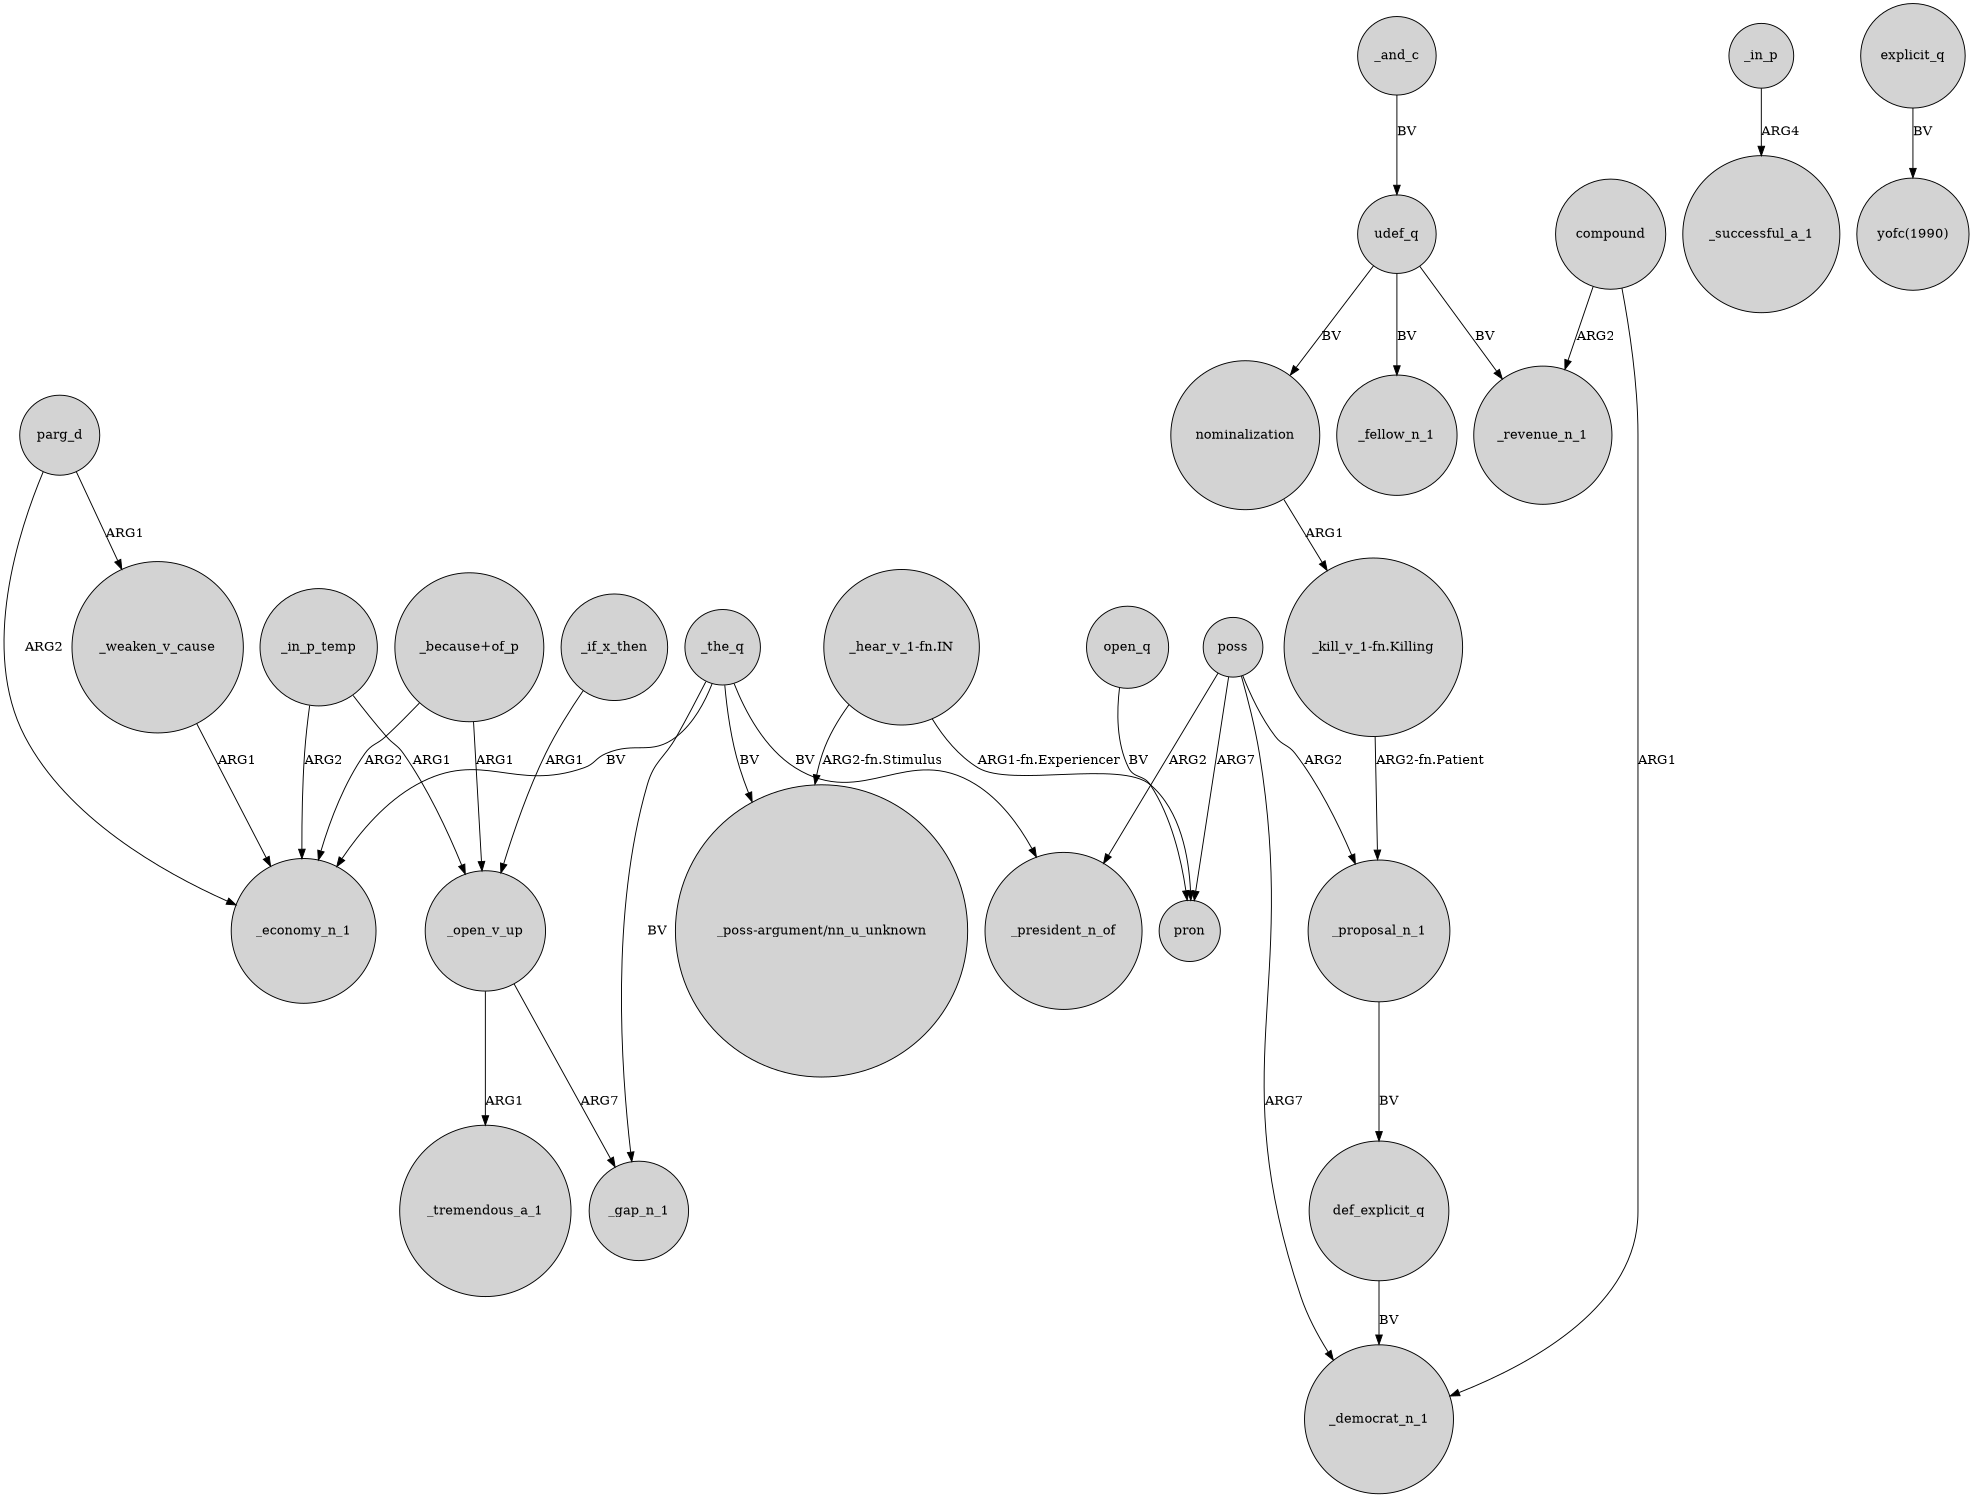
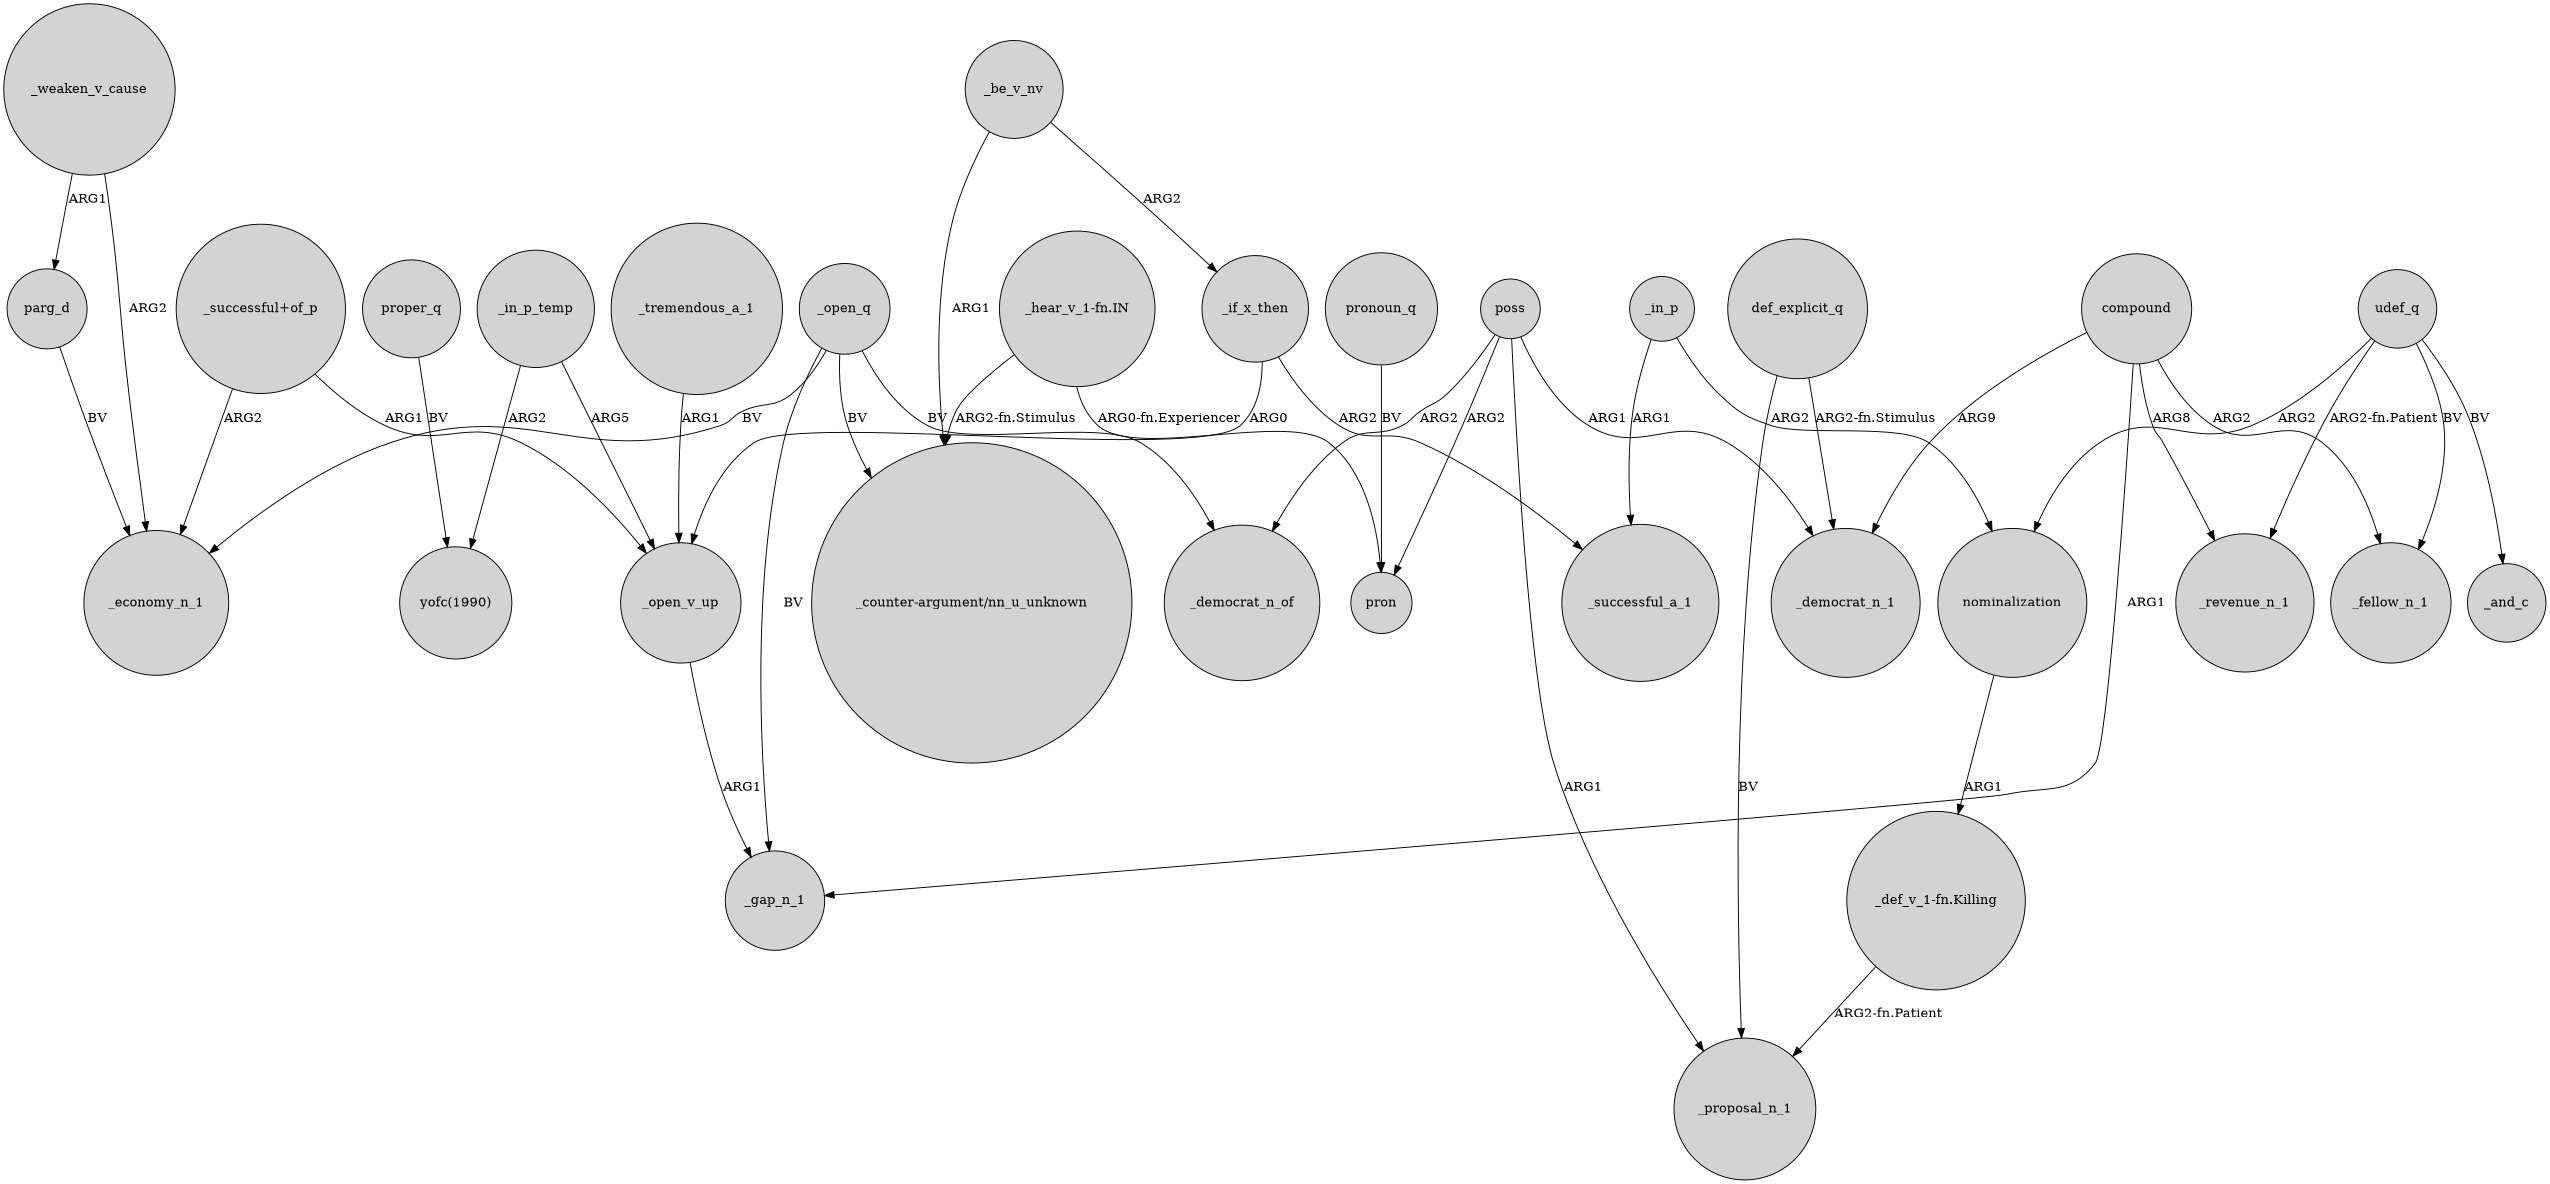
node "explicit_q": label "explicit_q" -> "proper_q"
node "_be_v_nv": added
edge "_in_p" -> "_successful_a_1": label "ARG4" -> "ARG1"
edge "_and_c" -> "udef_q": reversed
edge "udef_q" -> "nominalization": label "BV" -> "ARG2"
edge "udef_q" -> "_revenue_n_1": label "BV" -> "ARG2-fn.Patient"
edge "compound" -> "_revenue_n_1": label "ARG2" -> "ARG8"
edge "_in_p" -> "nominalization": added, label "ARG2"
edge "compound" -> "_fellow_n_1": added, label "ARG2"
edge "_if_x_then" -> "_successful_a_1": added, label "ARG2"
edge "parg_d" -> "_weaken_v_cause": reversed
edge "parg_d" -> "_economy_n_1": label "ARG2" -> "BV"
node "_because+of_p": label "_because+of_p" -> "_successful+of_p"
node "_the_q": label "_the_q" -> "_open_q"
node "open_q": label "open_q" -> "pronoun_q"
node "_kill_v_1-fn.Killing": label "_kill_v_1-fn.Killing" -> "_def_v_1-fn.Killing"
edge "_weaken_v_cause" -> "_economy_n_1": label "ARG1" -> "ARG2"
edge "_in_p_temp" -> "_open_v_up": label "ARG1" -> "ARG5"
edge "_if_x_then" -> "_open_v_up": label "ARG1" -> "ARG0"
edge "_hear_v_1-fn.IN" -> "pron": label "ARG1-fn.Experiencer" -> "ARG0-fn.Experiencer"
edge "poss" -> "pron": label "ARG7" -> "ARG2"
edge "poss" -> "_proposal_n_1": label "ARG2" -> "ARG1"
edge "compound" -> "_democrat_n_1": label "ARG1" -> "ARG9"
edge "_in_p_temp" -> "_economy_n_1": now "_in_p_temp" -> "yofc(1990)"
edge "compound" -> "_gap_n_1": added, label "ARG1"
node "_poss-argument/nn_u_unknown": label "_poss-argument/nn_u_unknown" -> "_counter-argument/nn_u_unknown"
node "_president_n_of": label "_president_n_of" -> "_democrat_n_of"
edge "_open_v_up" -> "_tremendous_a_1": reversed
edge "_proposal_n_1" -> "def_explicit_q": reversed
edge "_open_v_up" -> "_gap_n_1": label "ARG7" -> "ARG1"
edge "poss" -> "_democrat_n_1": label "ARG7" -> "ARG1"
edge "def_explicit_q" -> "_democrat_n_1": label "BV" -> "ARG2-fn.Stimulus"
